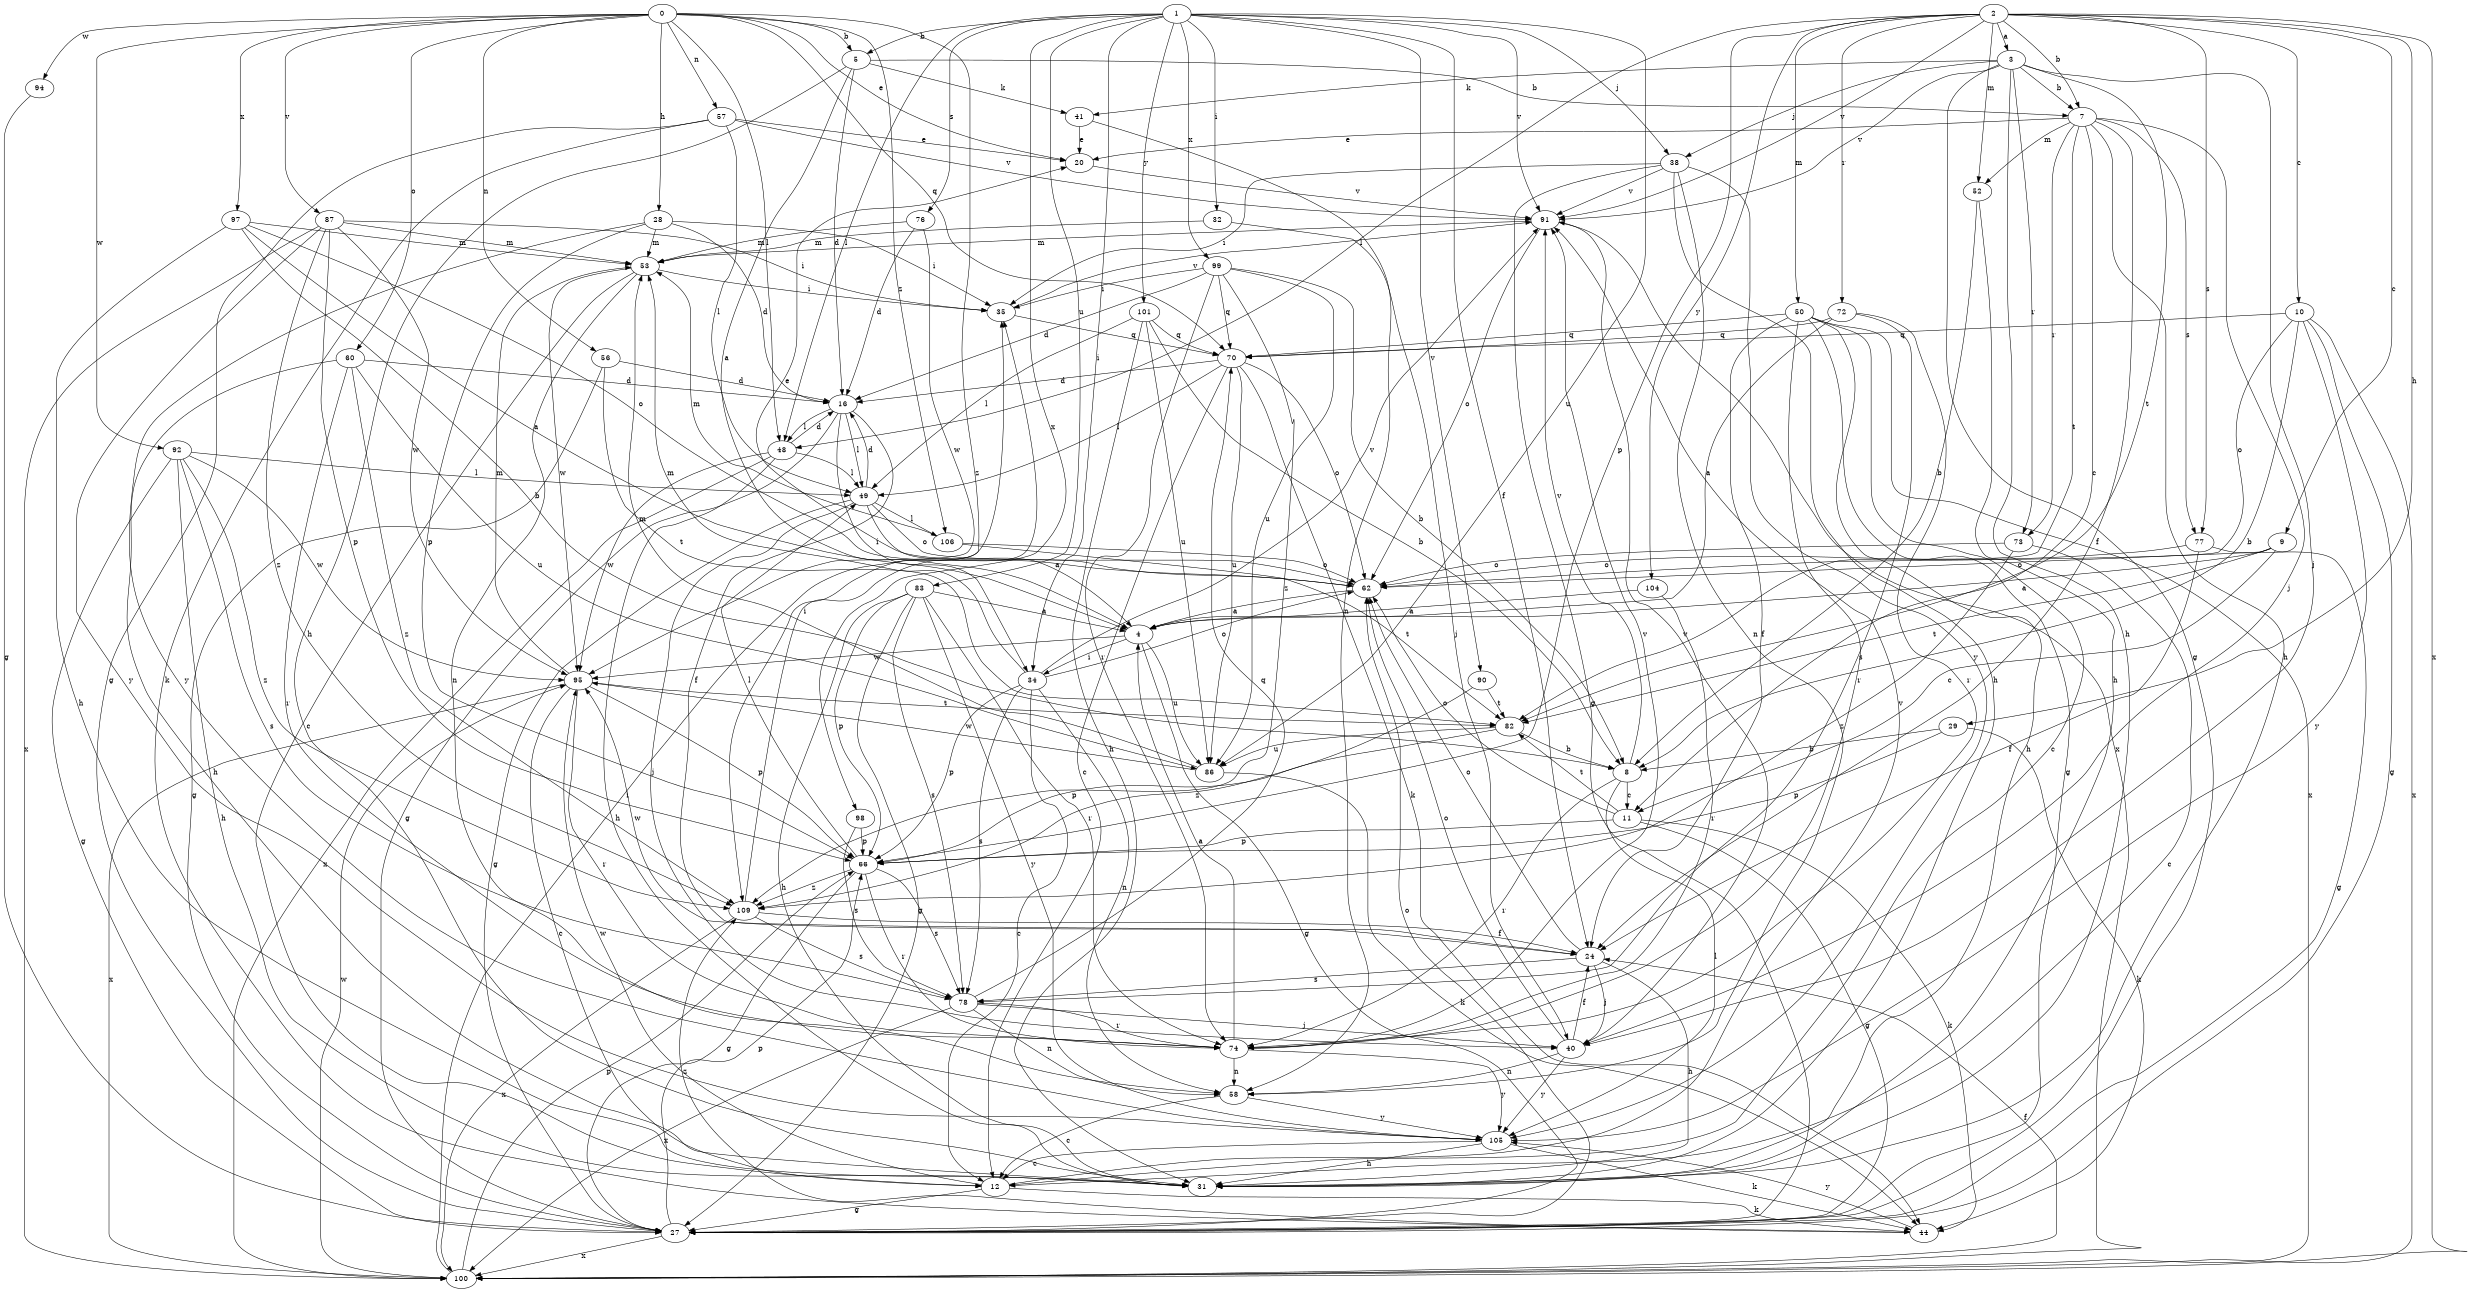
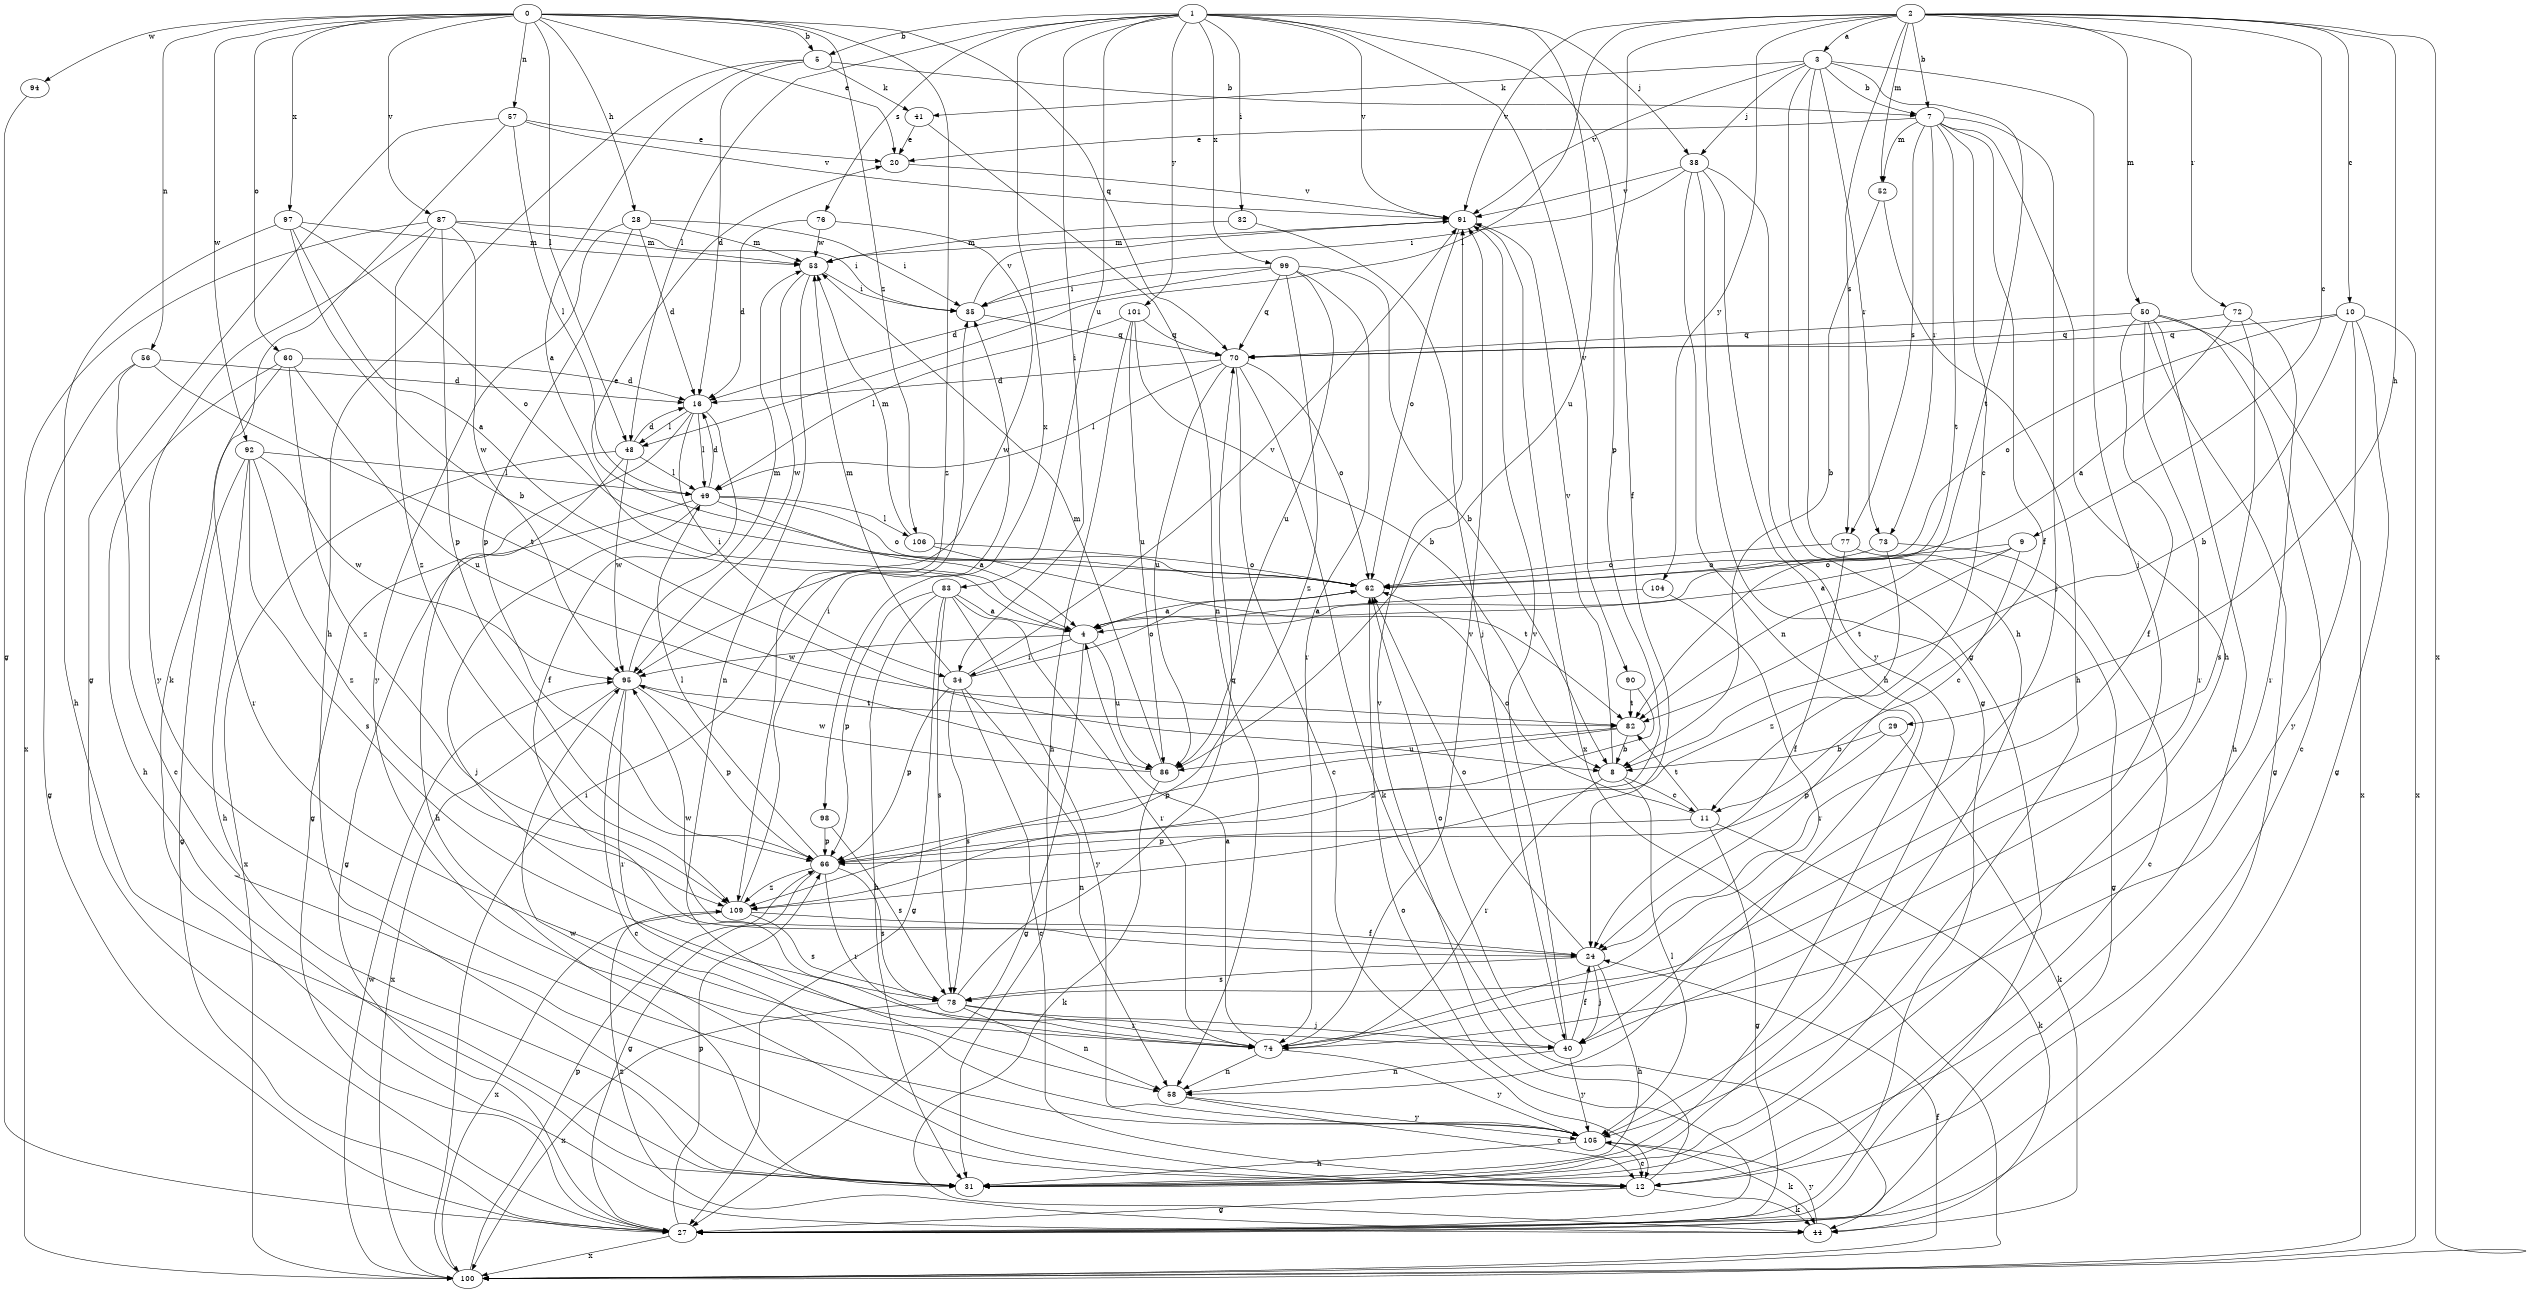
edge "76" -> "53": label "m" -> "w"
edge "53" -> "12": now "56" -> "12"
